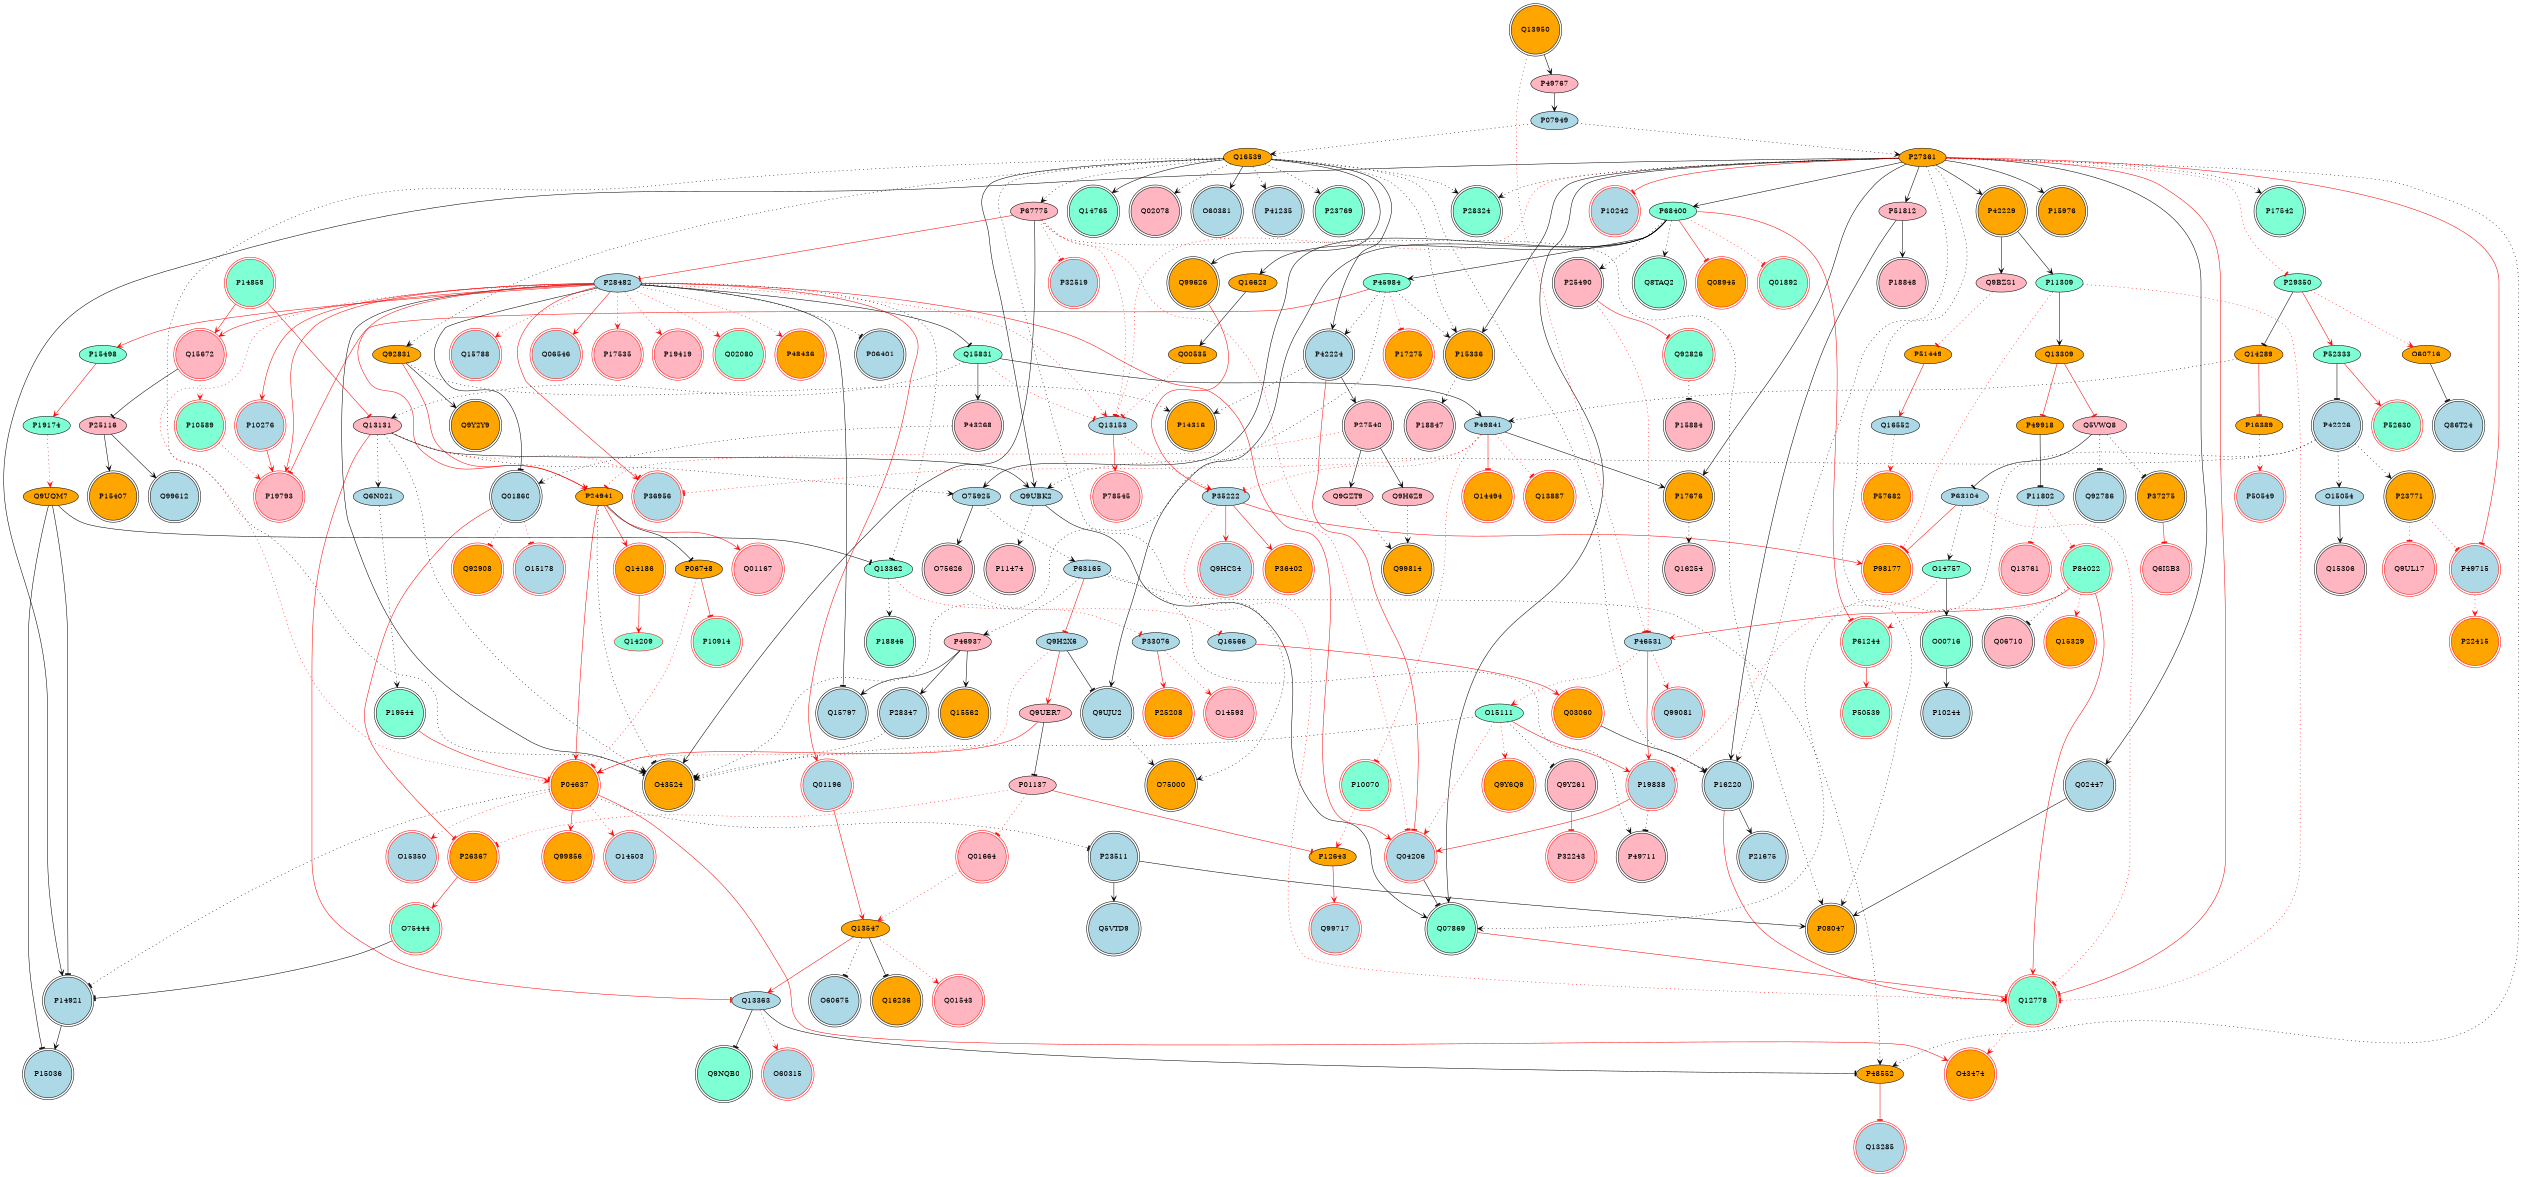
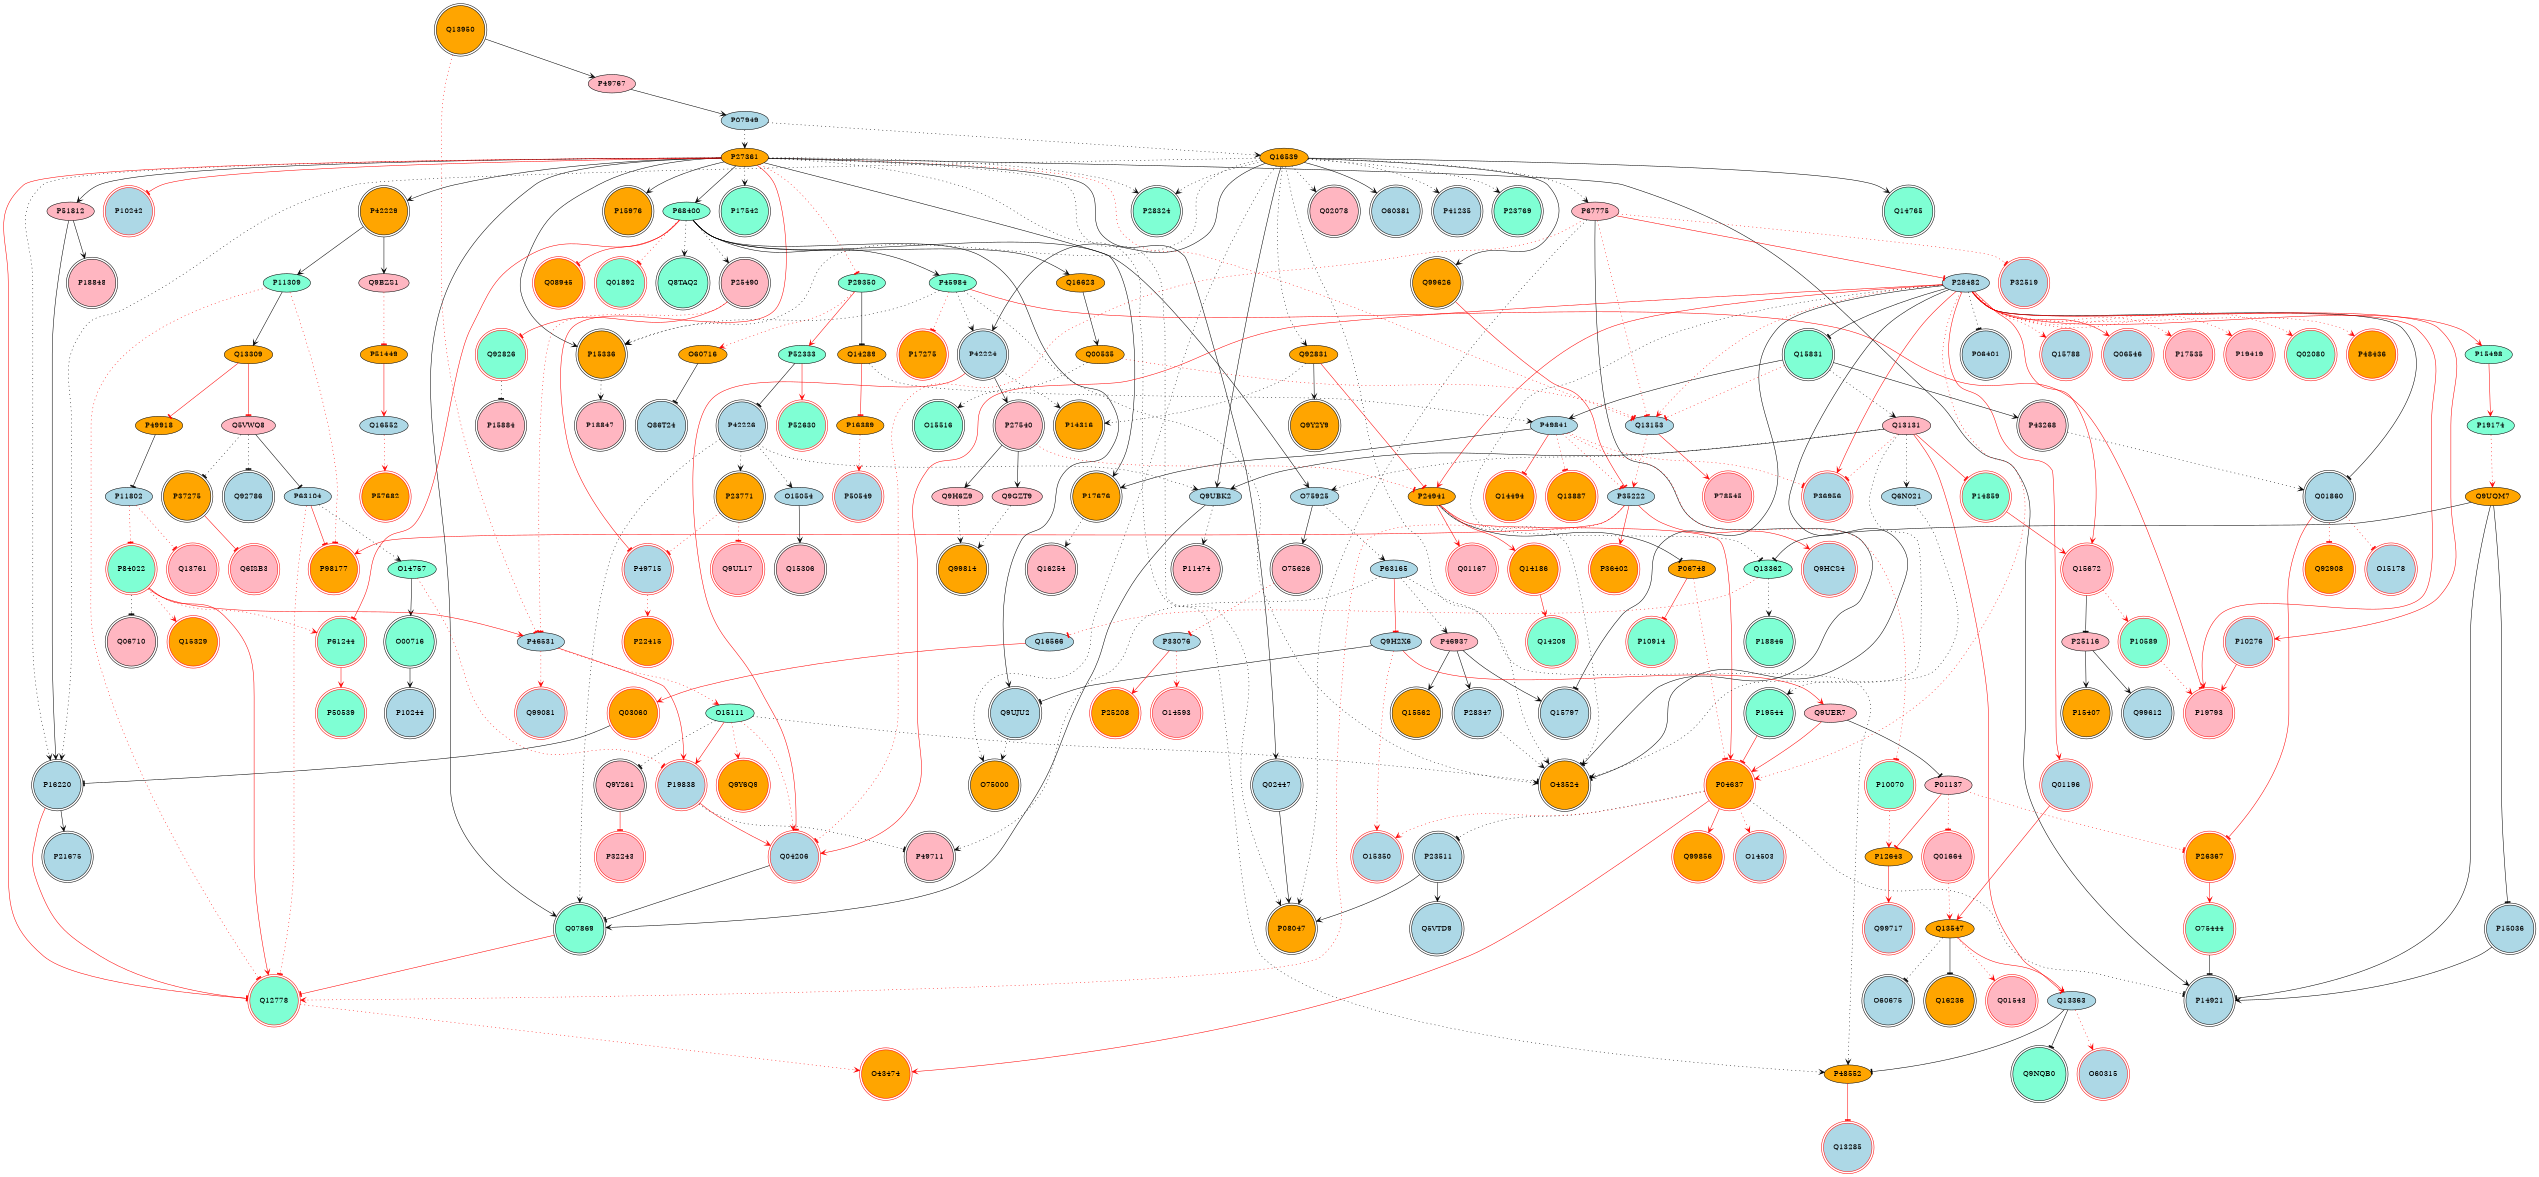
node "Q15831": shape ellipse -> doublecircle
edge "P14859" -> "Q13131": reversed
node "O15516": added
node "Q14209": shape ellipse -> doublecircle
edge "Q9H2X6" -> "P04637": now "Q9H2X6" -> "O15350"
edge "P14921" -> "P15036": reversed
